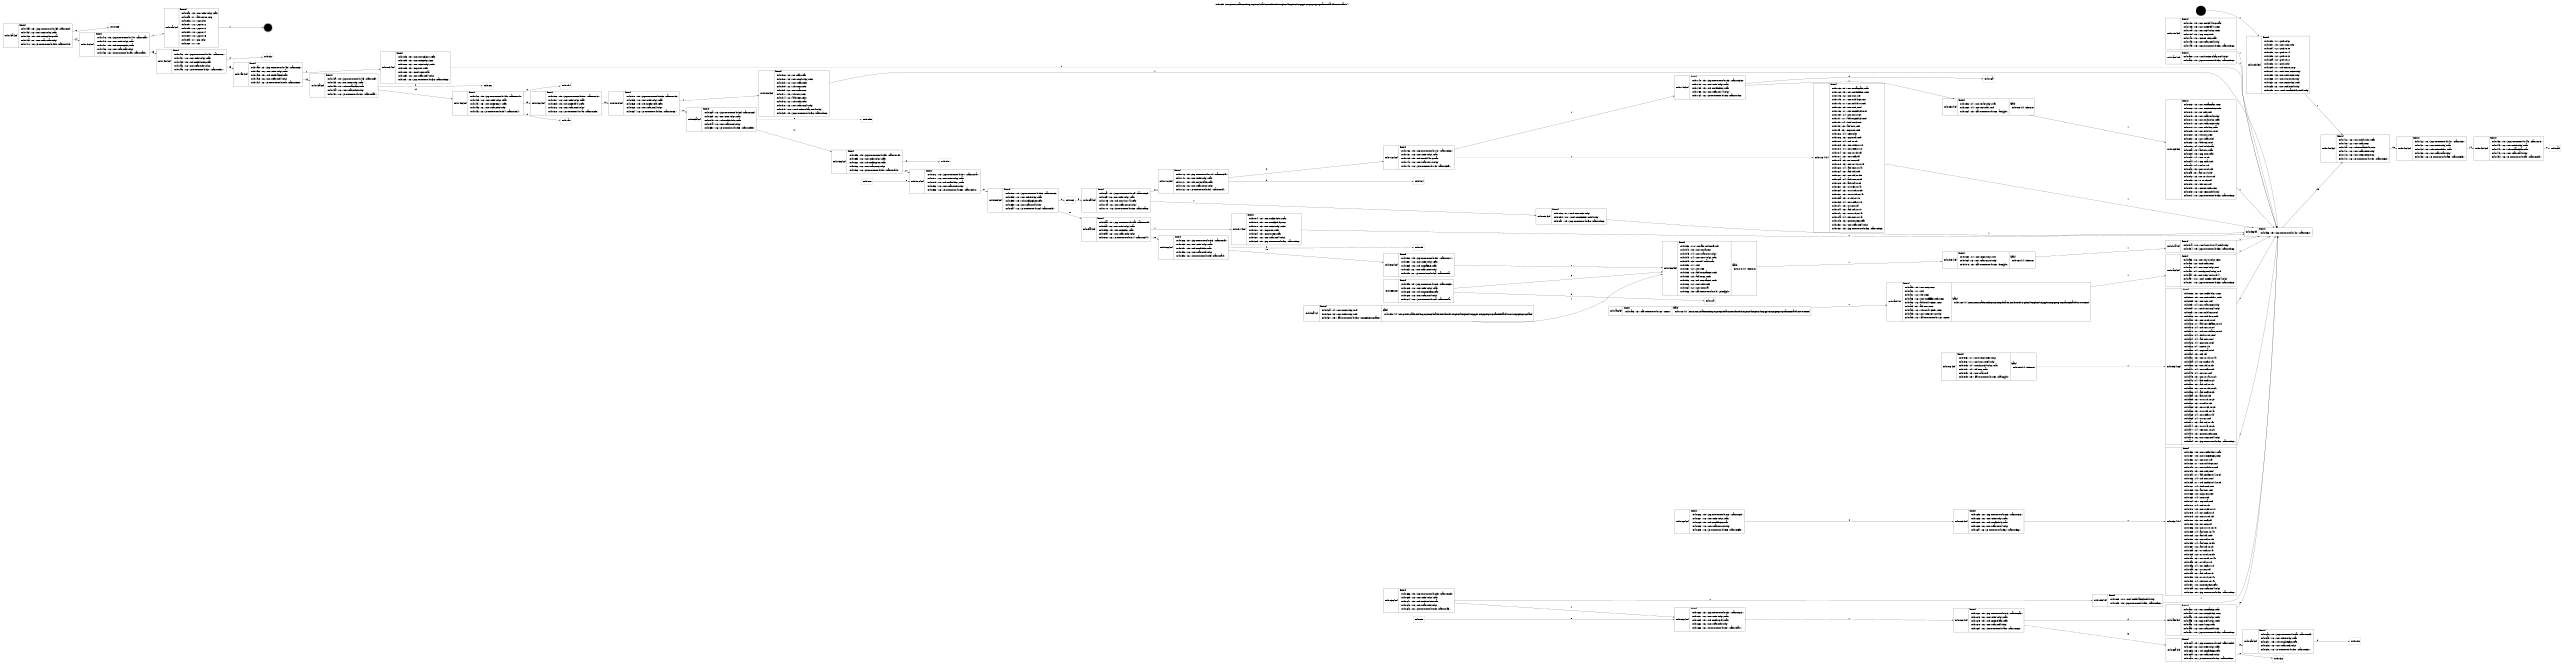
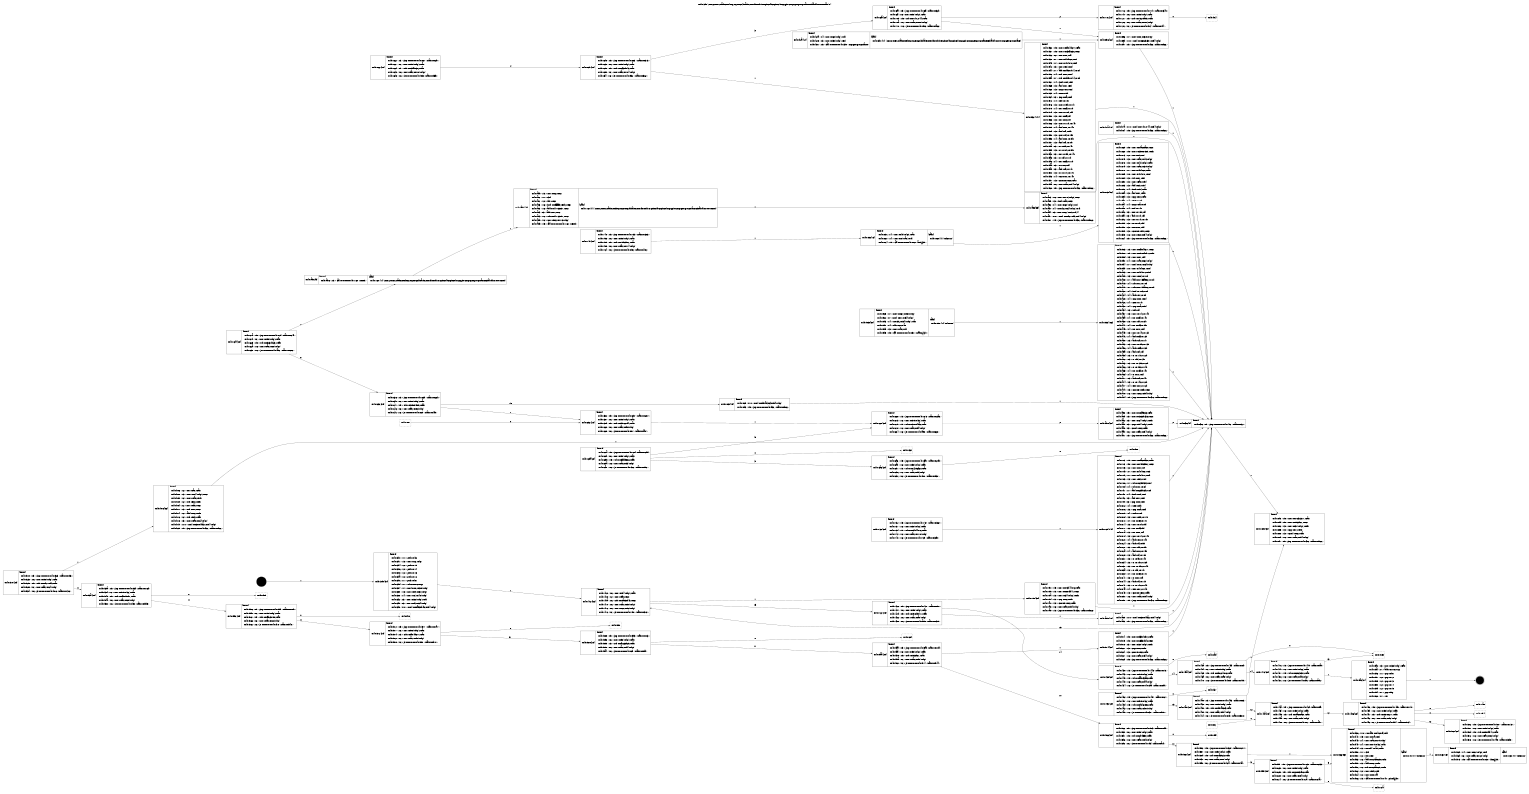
edge "0x401476 [28]" -> "0x401492 [28]": now "0x401476 [28]" -> "0x401b89"
edge "0x4018d8 [30]" -> "0x401f36 [5]": reversed
node "0x40176a": removed
edge "0x4014ca [28]" -> "0x401ec1": reversed
edge "0x401502 [28]" -> "0x40151e [28]": removed, label "12"
edge "0x401732 [28]" -> "0x40174e [28]": removed, label "1"
edge "0x401716 [28]" -> "0x401732 [28]": removed, label "2"
edge "0x401ee0" -> "0x401572 [28]": reversed
edge "0x401c8f" -> "0x4016fa [28]": now "0x4016de [28]" -> "0x4016fa [28]"
edge "0x401b6b [15]" -> "0x401b7a [15]": removed, label "1"
edge "0x401b2a [12]" -> "0x401b36 [53]": now "0x401b2a [12]" -> "0x401e96 [22]"
node "0x40161a [28]": added
edge "0x401402 [32]" -> "0x401790 [30]": added, label "1"
edge "0x401636 [28]" -> "0x4018c9 [15]": label " 1" -> " 15"
edge "0x401422 [28]" -> "0x401a89 [15]": added, label "1"
edge "0x40166e [28]" -> "0x40168a [28]": reversed
edge "0x40143e [28]" -> "0x40145a [28]": added, label "14"
edge "0x4015e2 [28]" -> "0x4015fe [28]": added, label "9"
